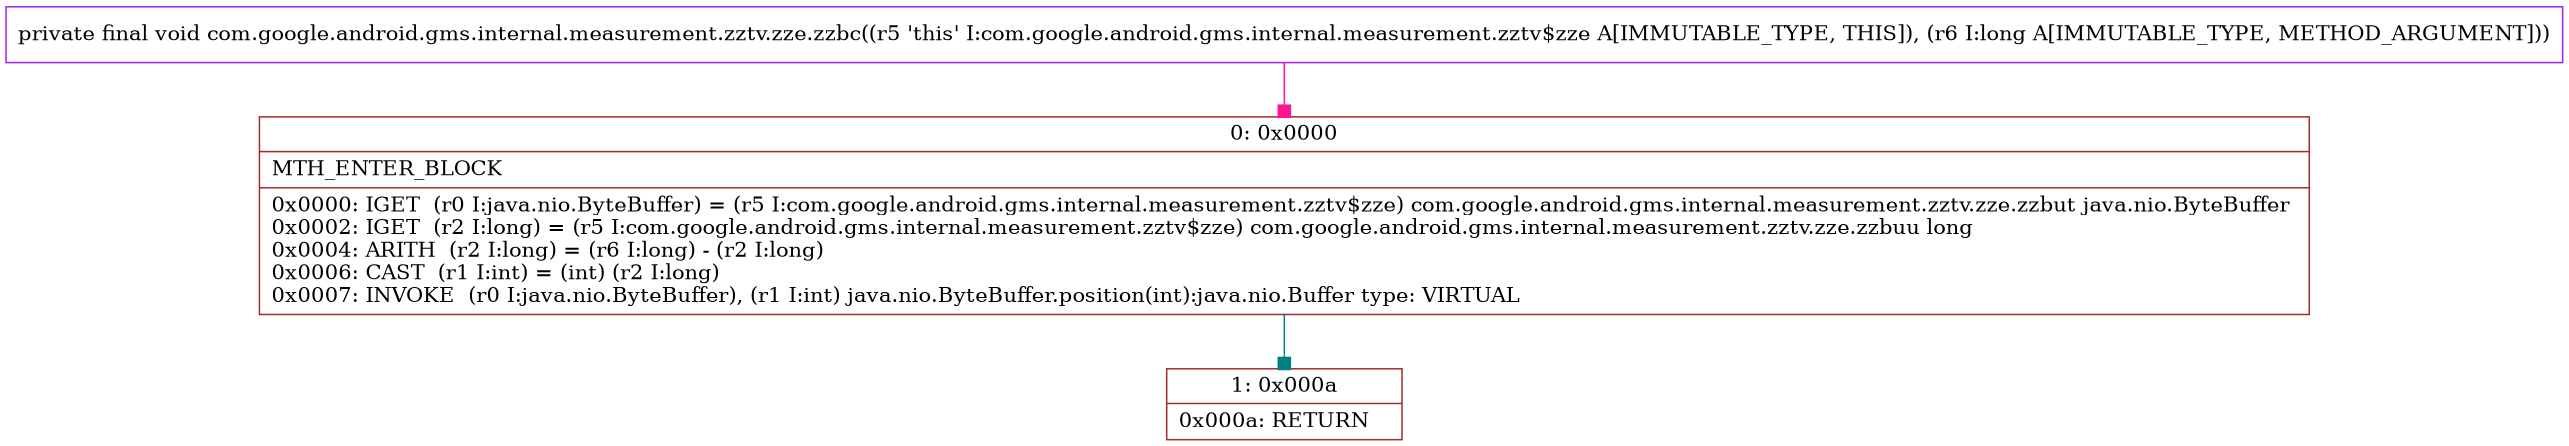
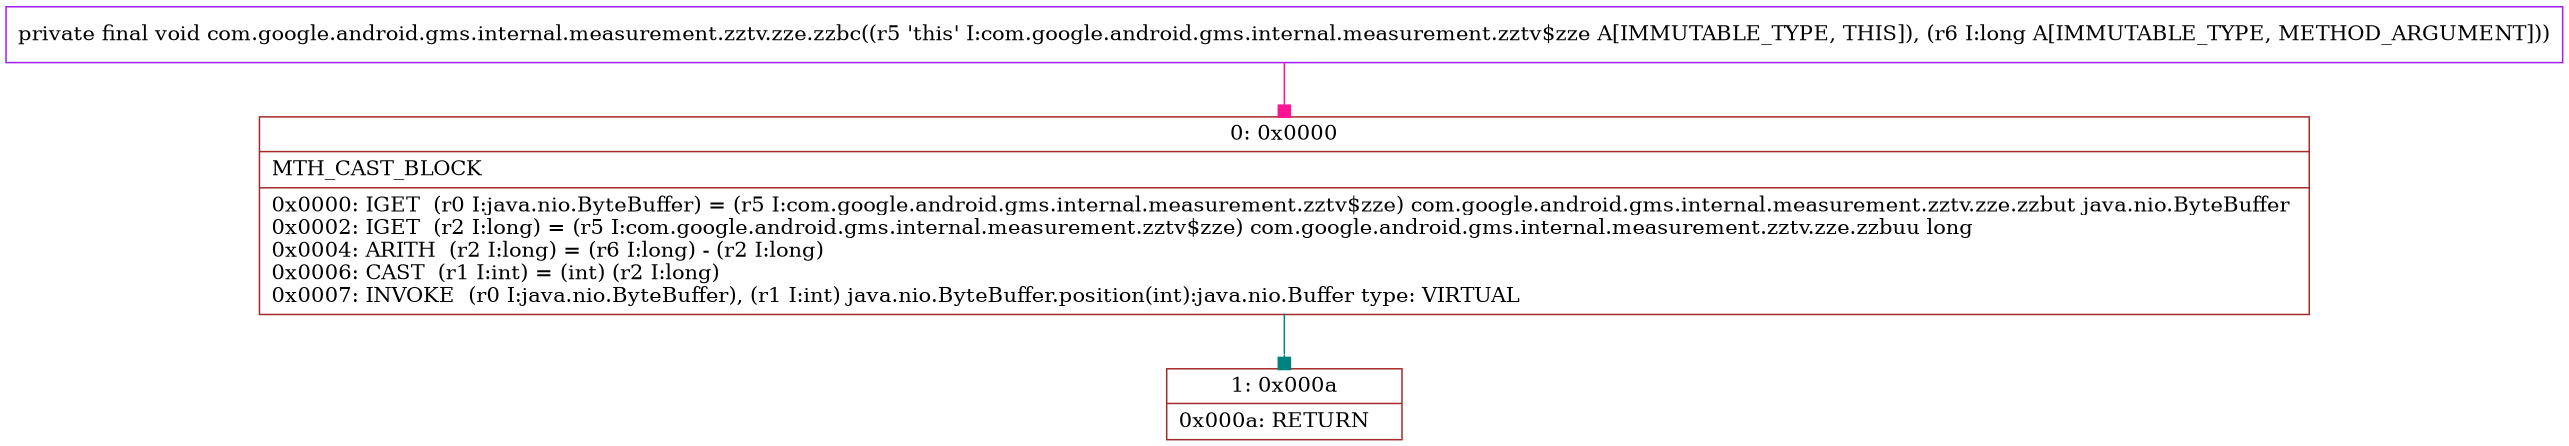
node "0: 0x0000": text "MTH_ENTER_BLOCK" -> "MTH_CAST_BLOCK"
